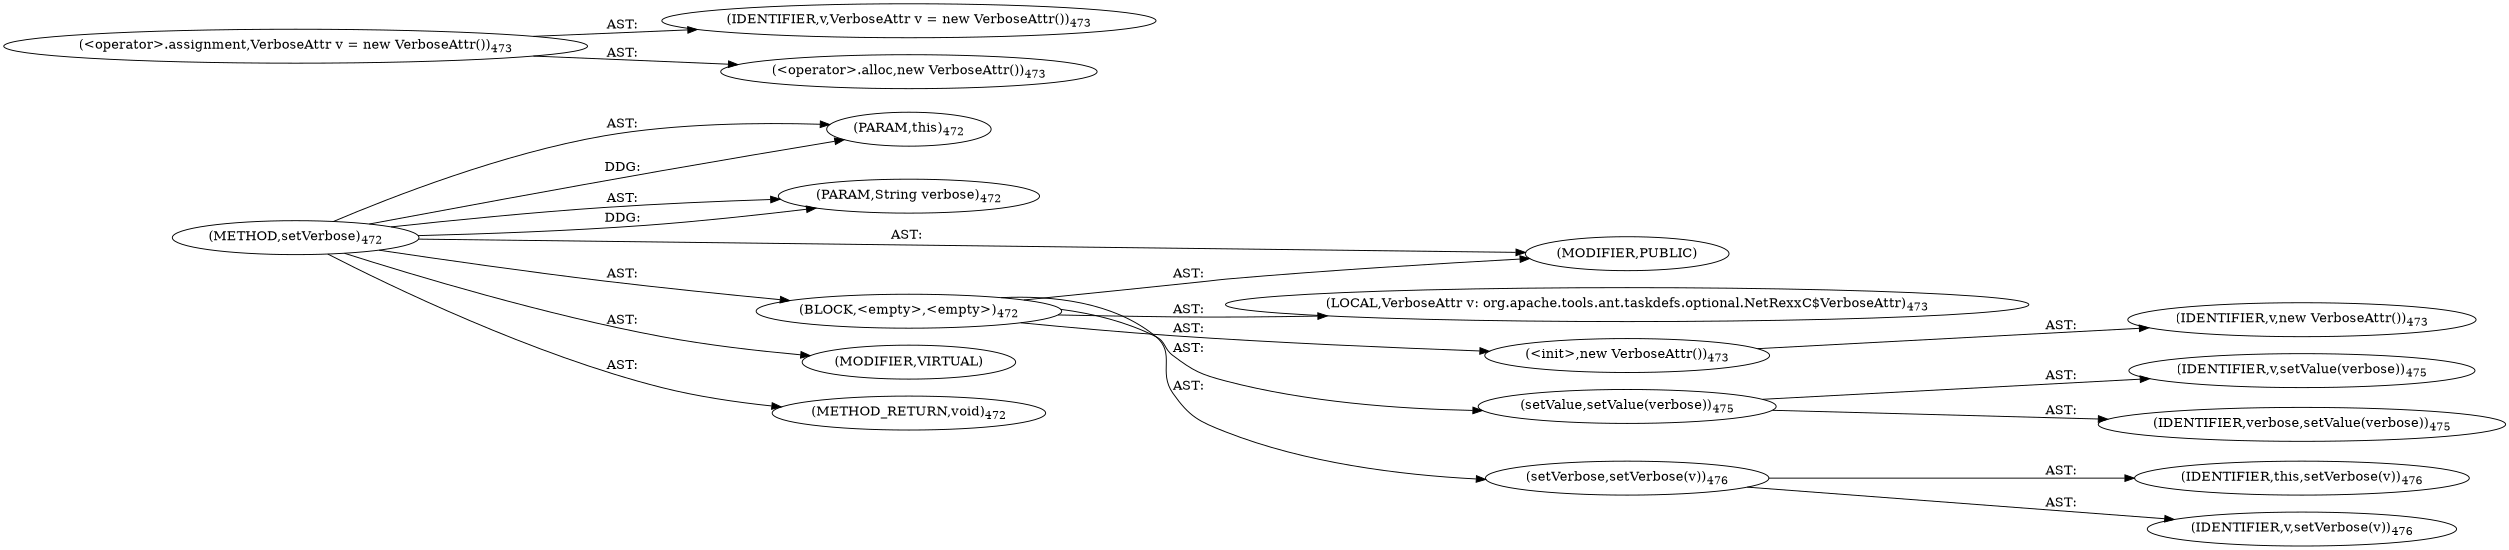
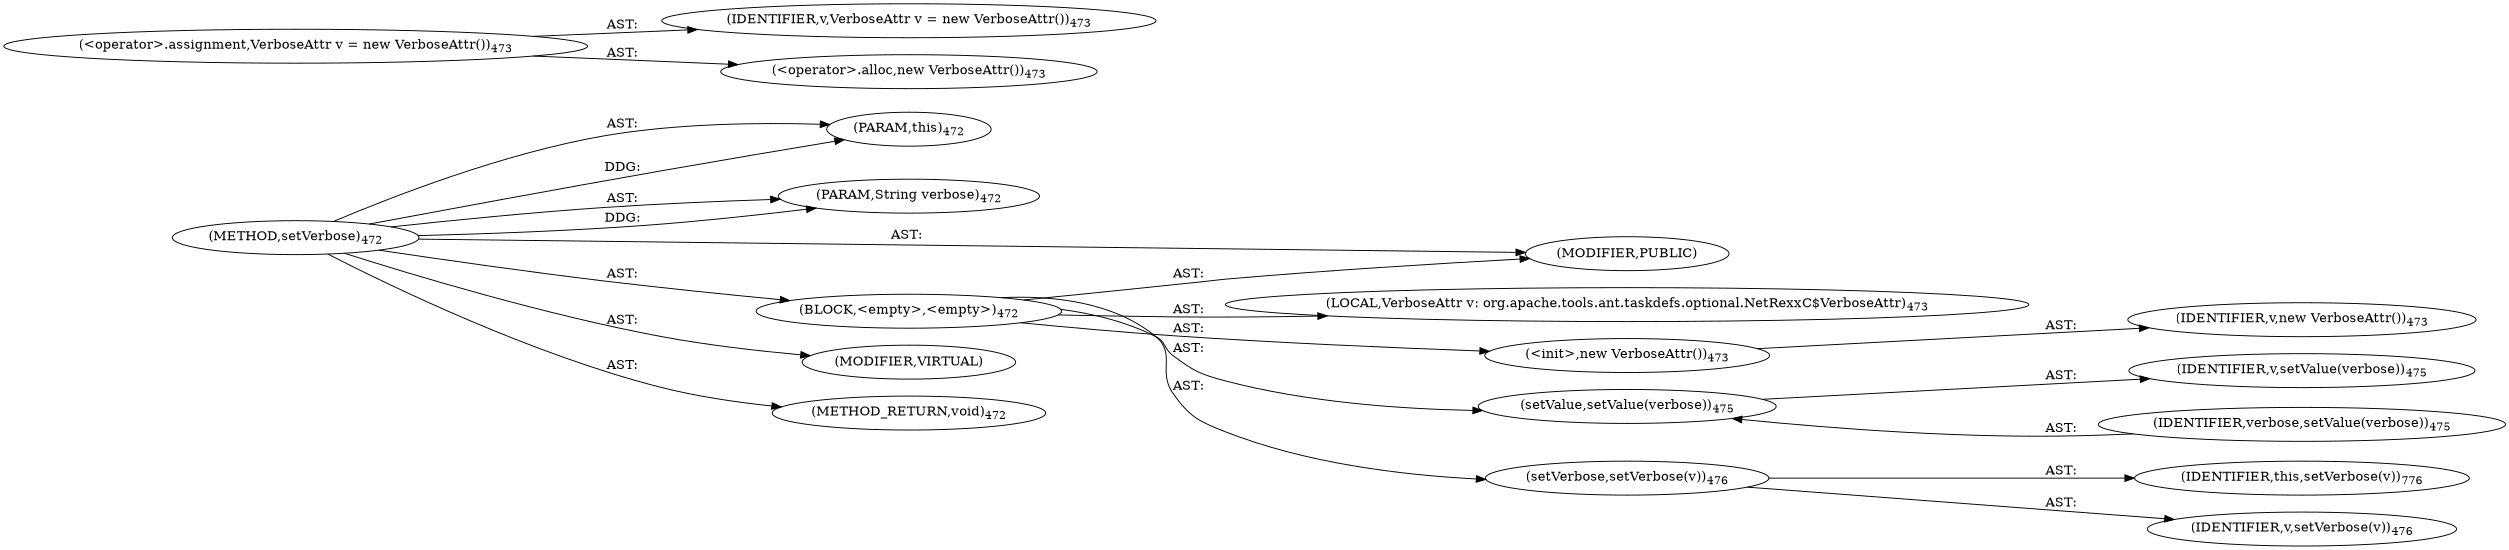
edge "(setValue,setValue(verbose))" -> "(IDENTIFIER,verbose,setValue(verbose))": reversed
node "(IDENTIFIER,this,setVerbose(v))": text "476" -> "776"
